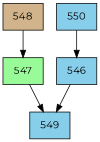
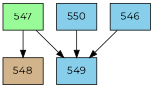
edge "548" -> "547": reversed
edge "550" -> "546": now "550" -> "549"
